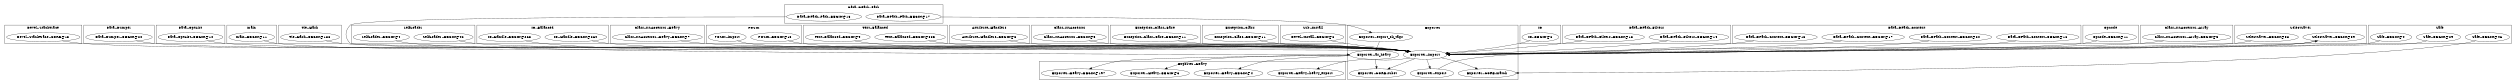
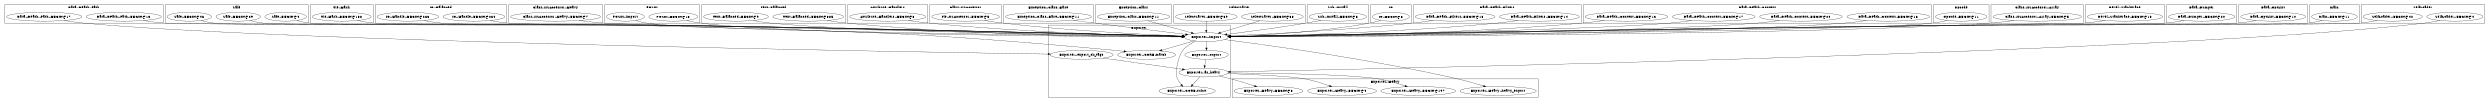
node "Devel::StackTrace::CORE@13": label "Devel::StackTrace::CORE@13" -> "Devel::StackTrace::BEGIN@13"
node "Class::XSAccessor::BEGIN@5": label "Class::XSAccessor::BEGIN@5" -> "Tie::XSAccessor::BEGIN@5"
node "Devel::Install::BEGIN@6": label "Devel::Install::BEGIN@6" -> "Sub::Install::BEGIN@6"
edge "Exporter::export" -> "SelectSaver::BEGIN@39": now "Exporter::export" -> "Exporter::as_heavy"
